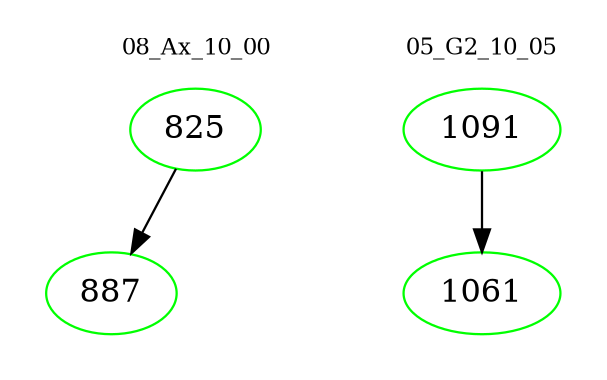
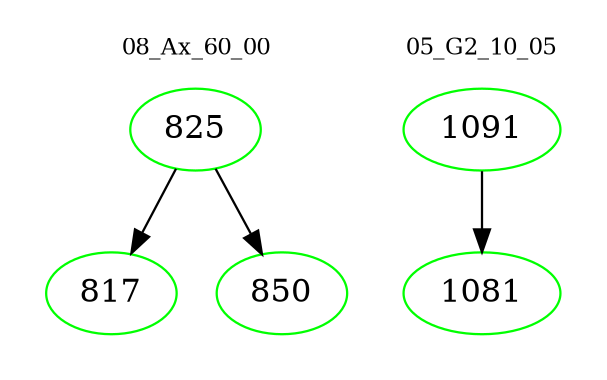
cluster "08_Ax_10_00": label "08_Ax_10_00" -> "08_Ax_60_00"
node "887": label "887" -> "817"
node "850": added
node "1061": label "1061" -> "1081"
